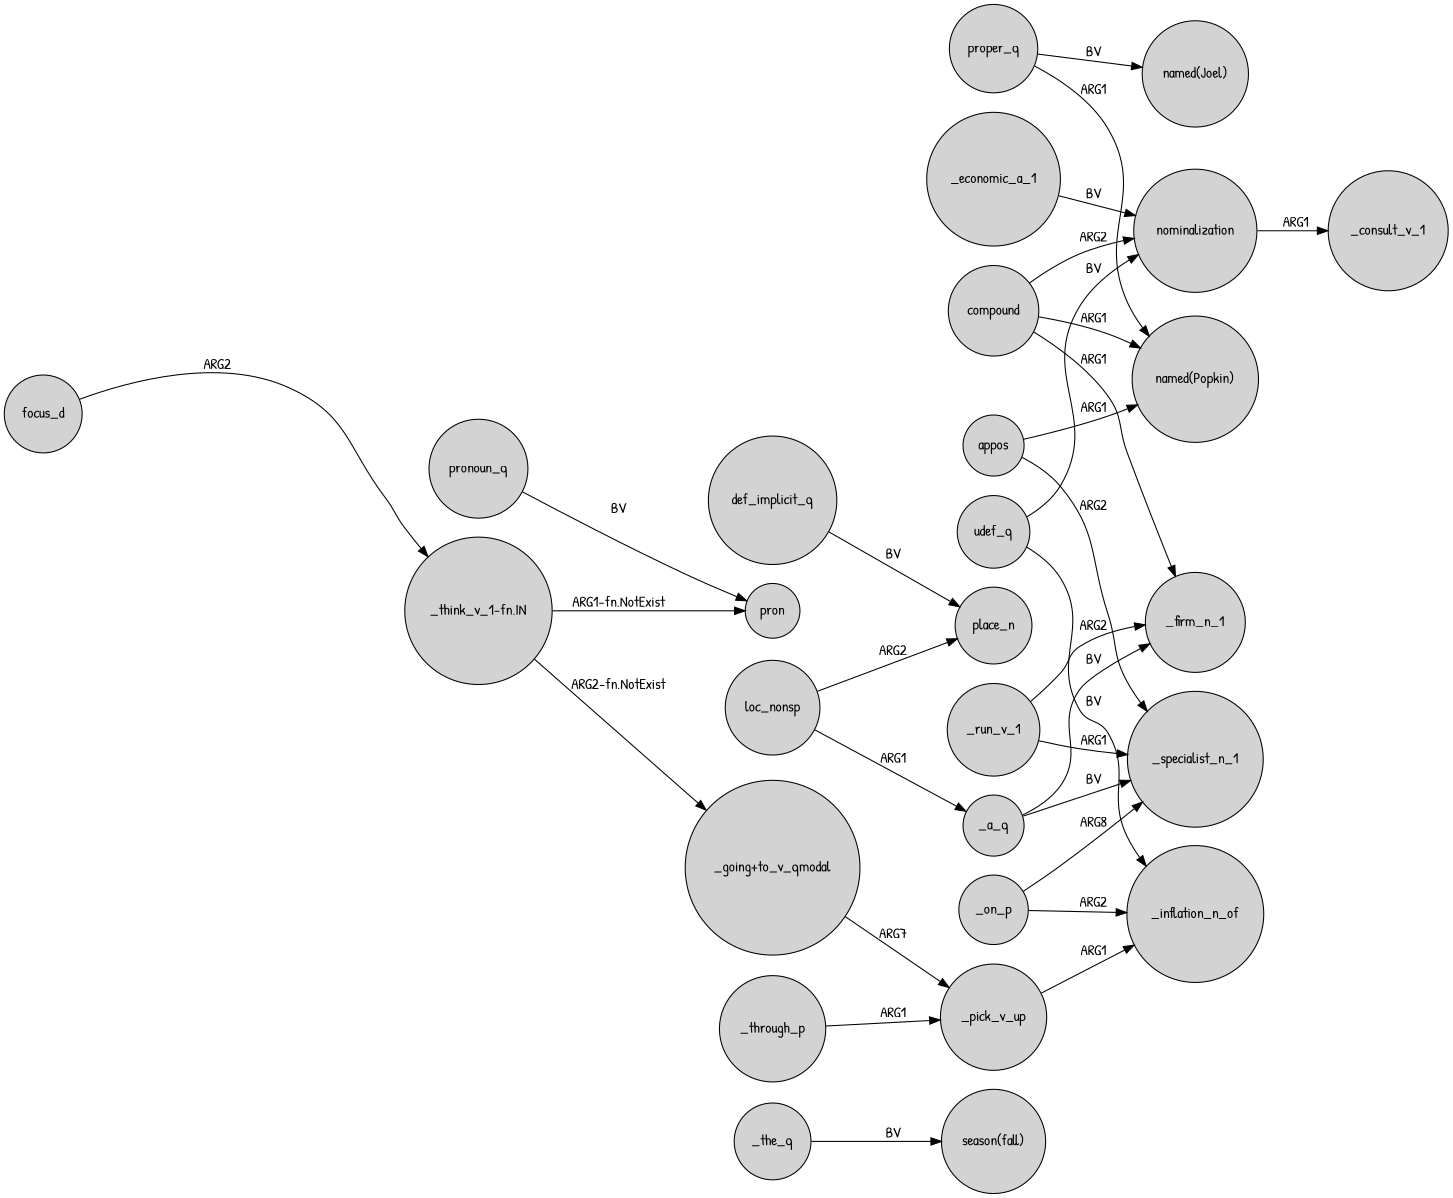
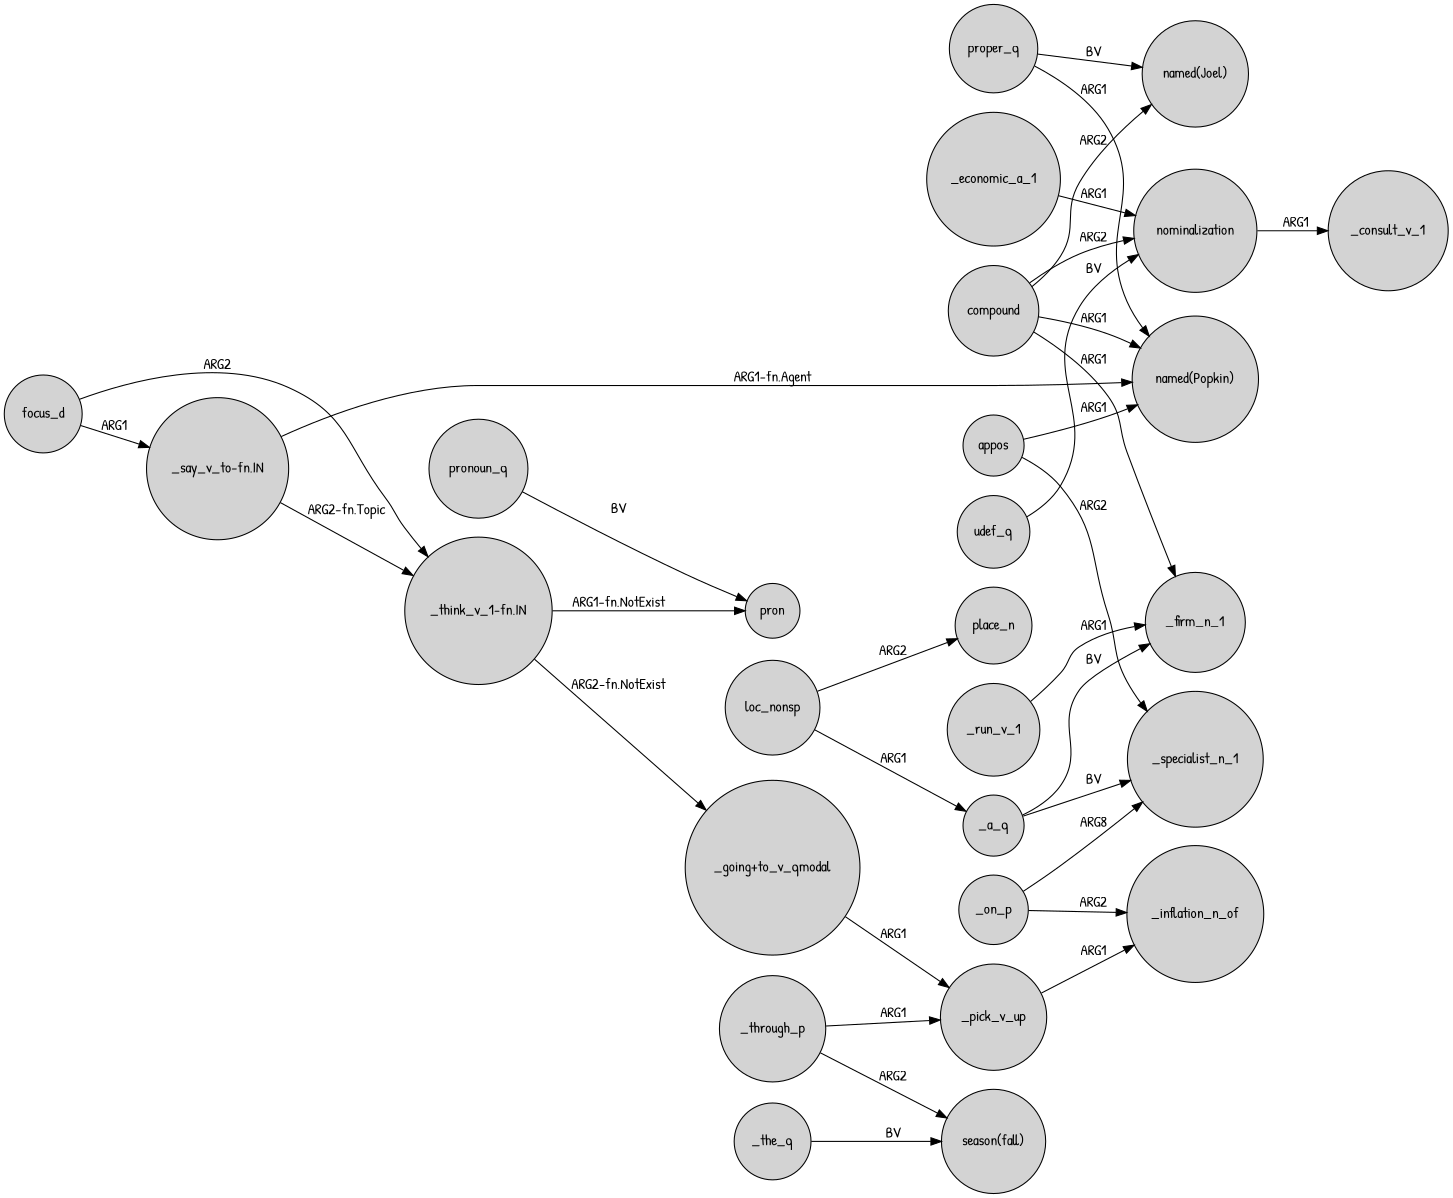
edge "compound" -> "named(Joel)": added, label "ARG2"
edge "_economic_a_1" -> "nominalization": label "BV" -> "ARG1"
node "_say_v_to-fn.IN": added
node "def_implicit_q": removed
edge "_run_v_1" -> "_firm_n_1": label "ARG2" -> "ARG1"
edge "udef_q" -> "_inflation_n_of": removed, label "BV"
edge "_run_v_1" -> "_specialist_n_1": removed, label "ARG1"
edge "_going+to_v_qmodal" -> "_pick_v_up": label "ARG7" -> "ARG1"
edge "_through_p" -> "season(fall)": added, label "ARG2"
